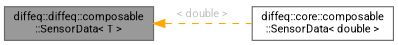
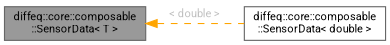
node "diffeq::diffeq::composable ::SensorData< T >": label "diffeq::diffeq::composable ::SensorData< T >" -> "diffeq::core::composable ::SensorData< T >"
